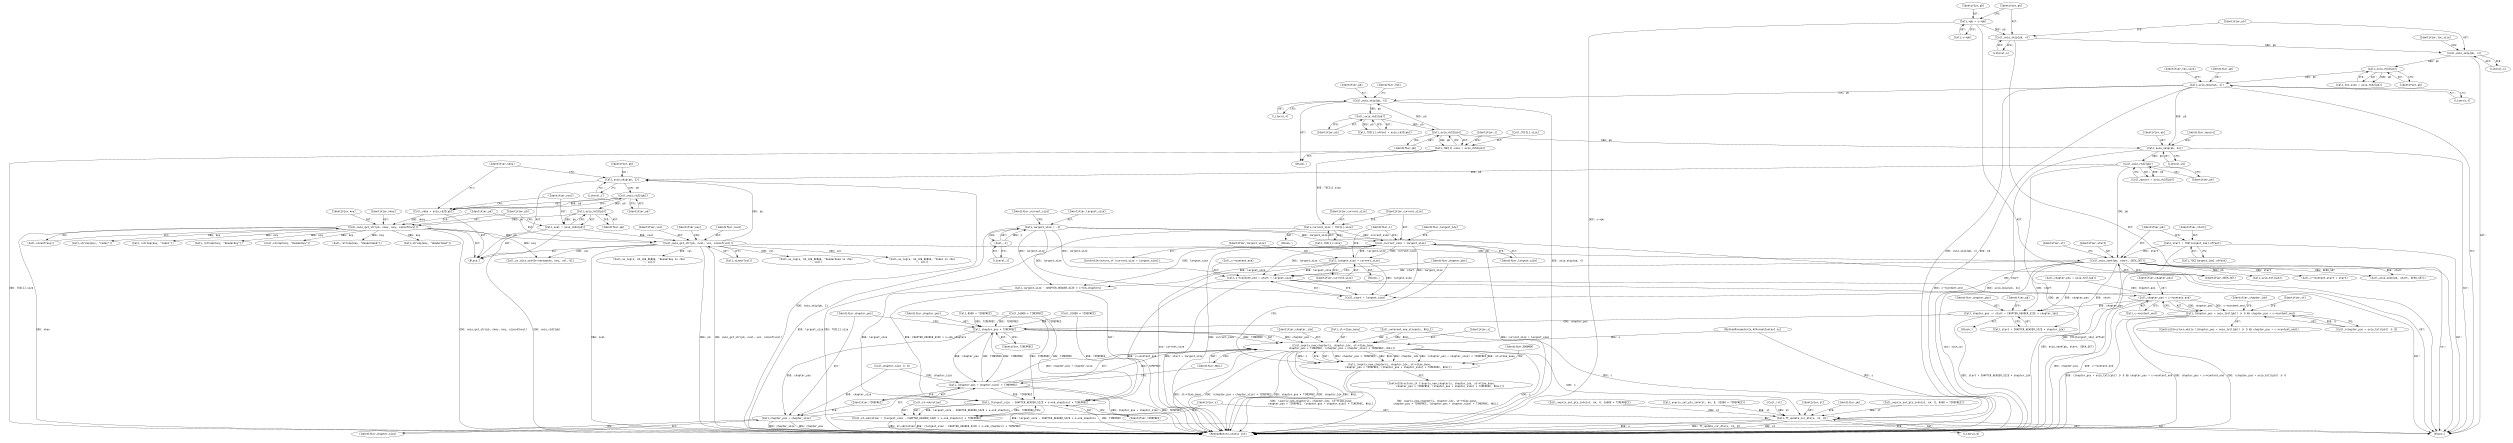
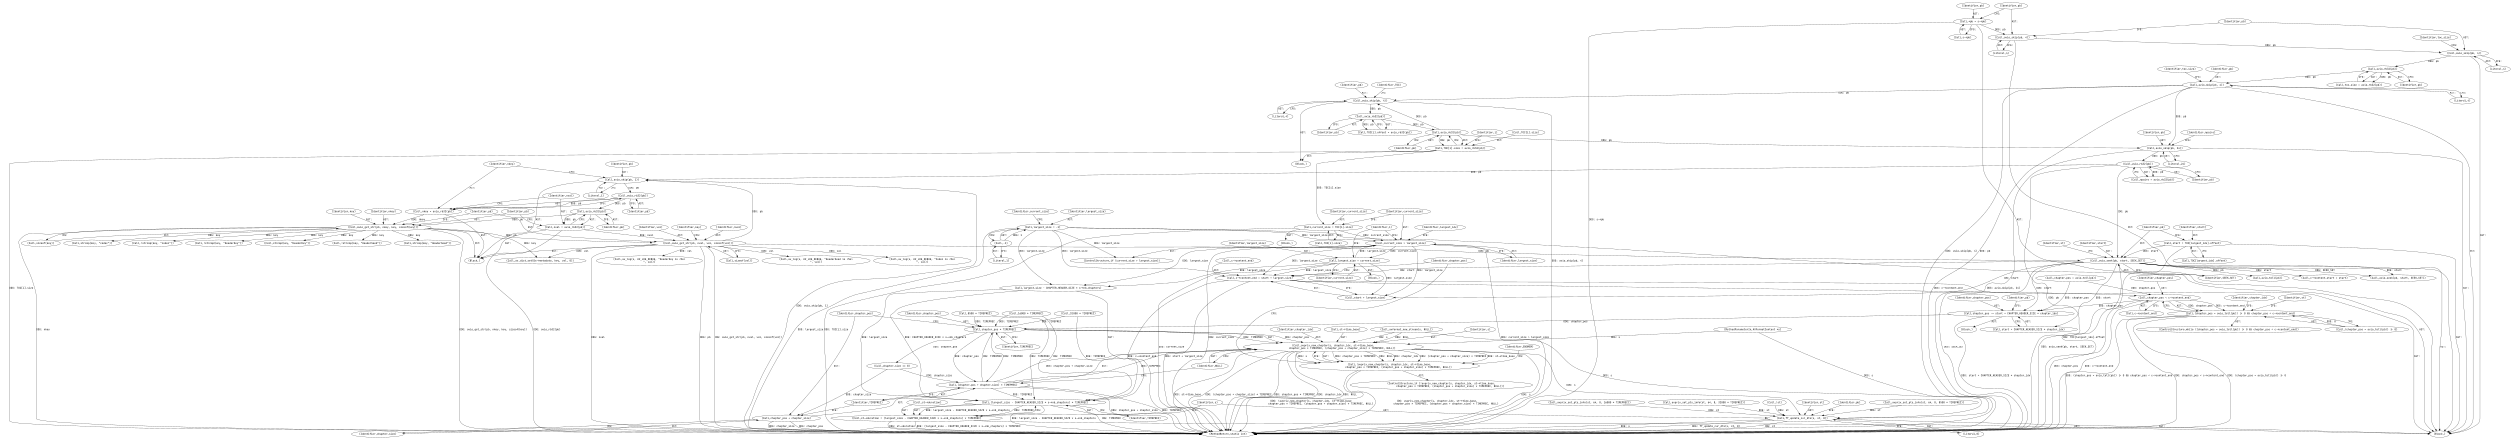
edge "(Call,largest_size = -1)" -> "(Call,start + largest_size)": now "(Call,largest_size = -1)" -> "(ControlStructure,if (current_size > largest_size))"
edge "(Call,chapter_pos * TIMEPREC)" -> "(Call,chapter_pos + chapter_size)": now "(Call,chapter_pos * TIMEPREC)" -> "(Call,chapter_size == 0)"
